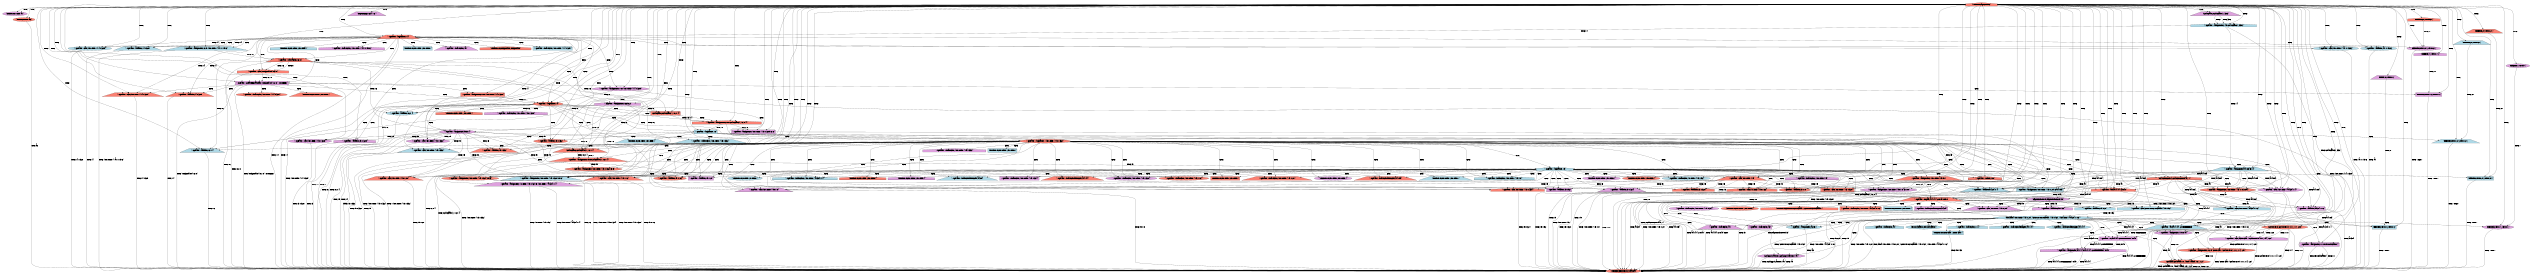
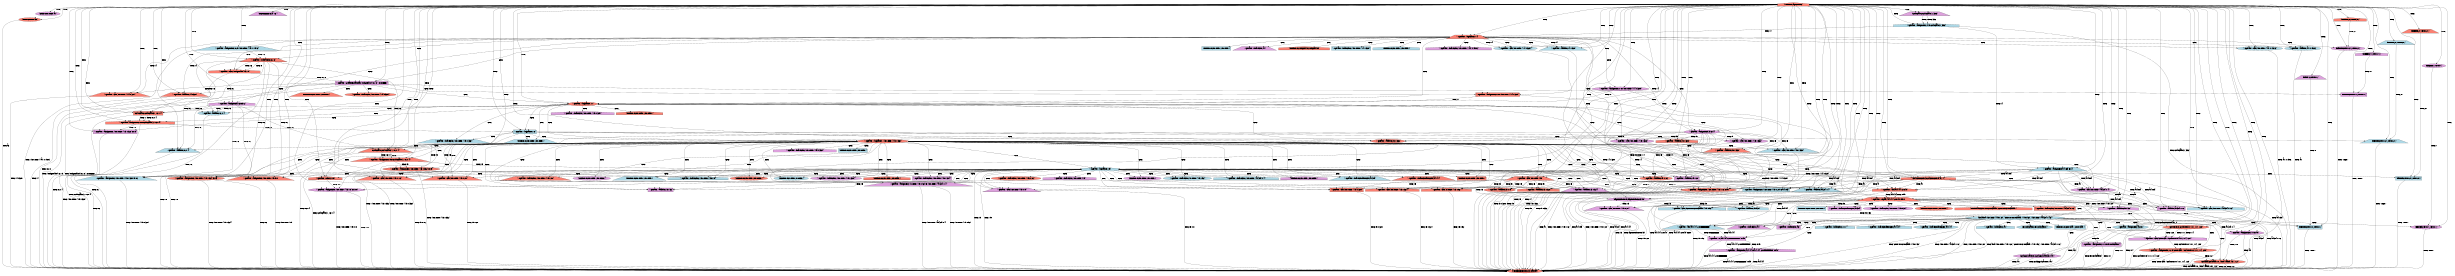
node "(<operator>.addition,v5 + 328)": fillcolor plum -> salmon
edge "(<operator>.logicalNot,!*(_DWORD *)(v5 + 332))" -> "(<operator>.indirection,*(_DWORD *)(v5 + 16))": removed, label "CDG:"
node "(<operator>.indirectIndexAccess,a1[105])": removed
edge "(UNKNOWN,const char *,const char *)" -> "(METHOD_RETURN,int __fastcall)": now "(<operator>.cast,(const struct sockaddr *)(v5 + 52))" -> "(METHOD_RETURN,int __fastcall)"
